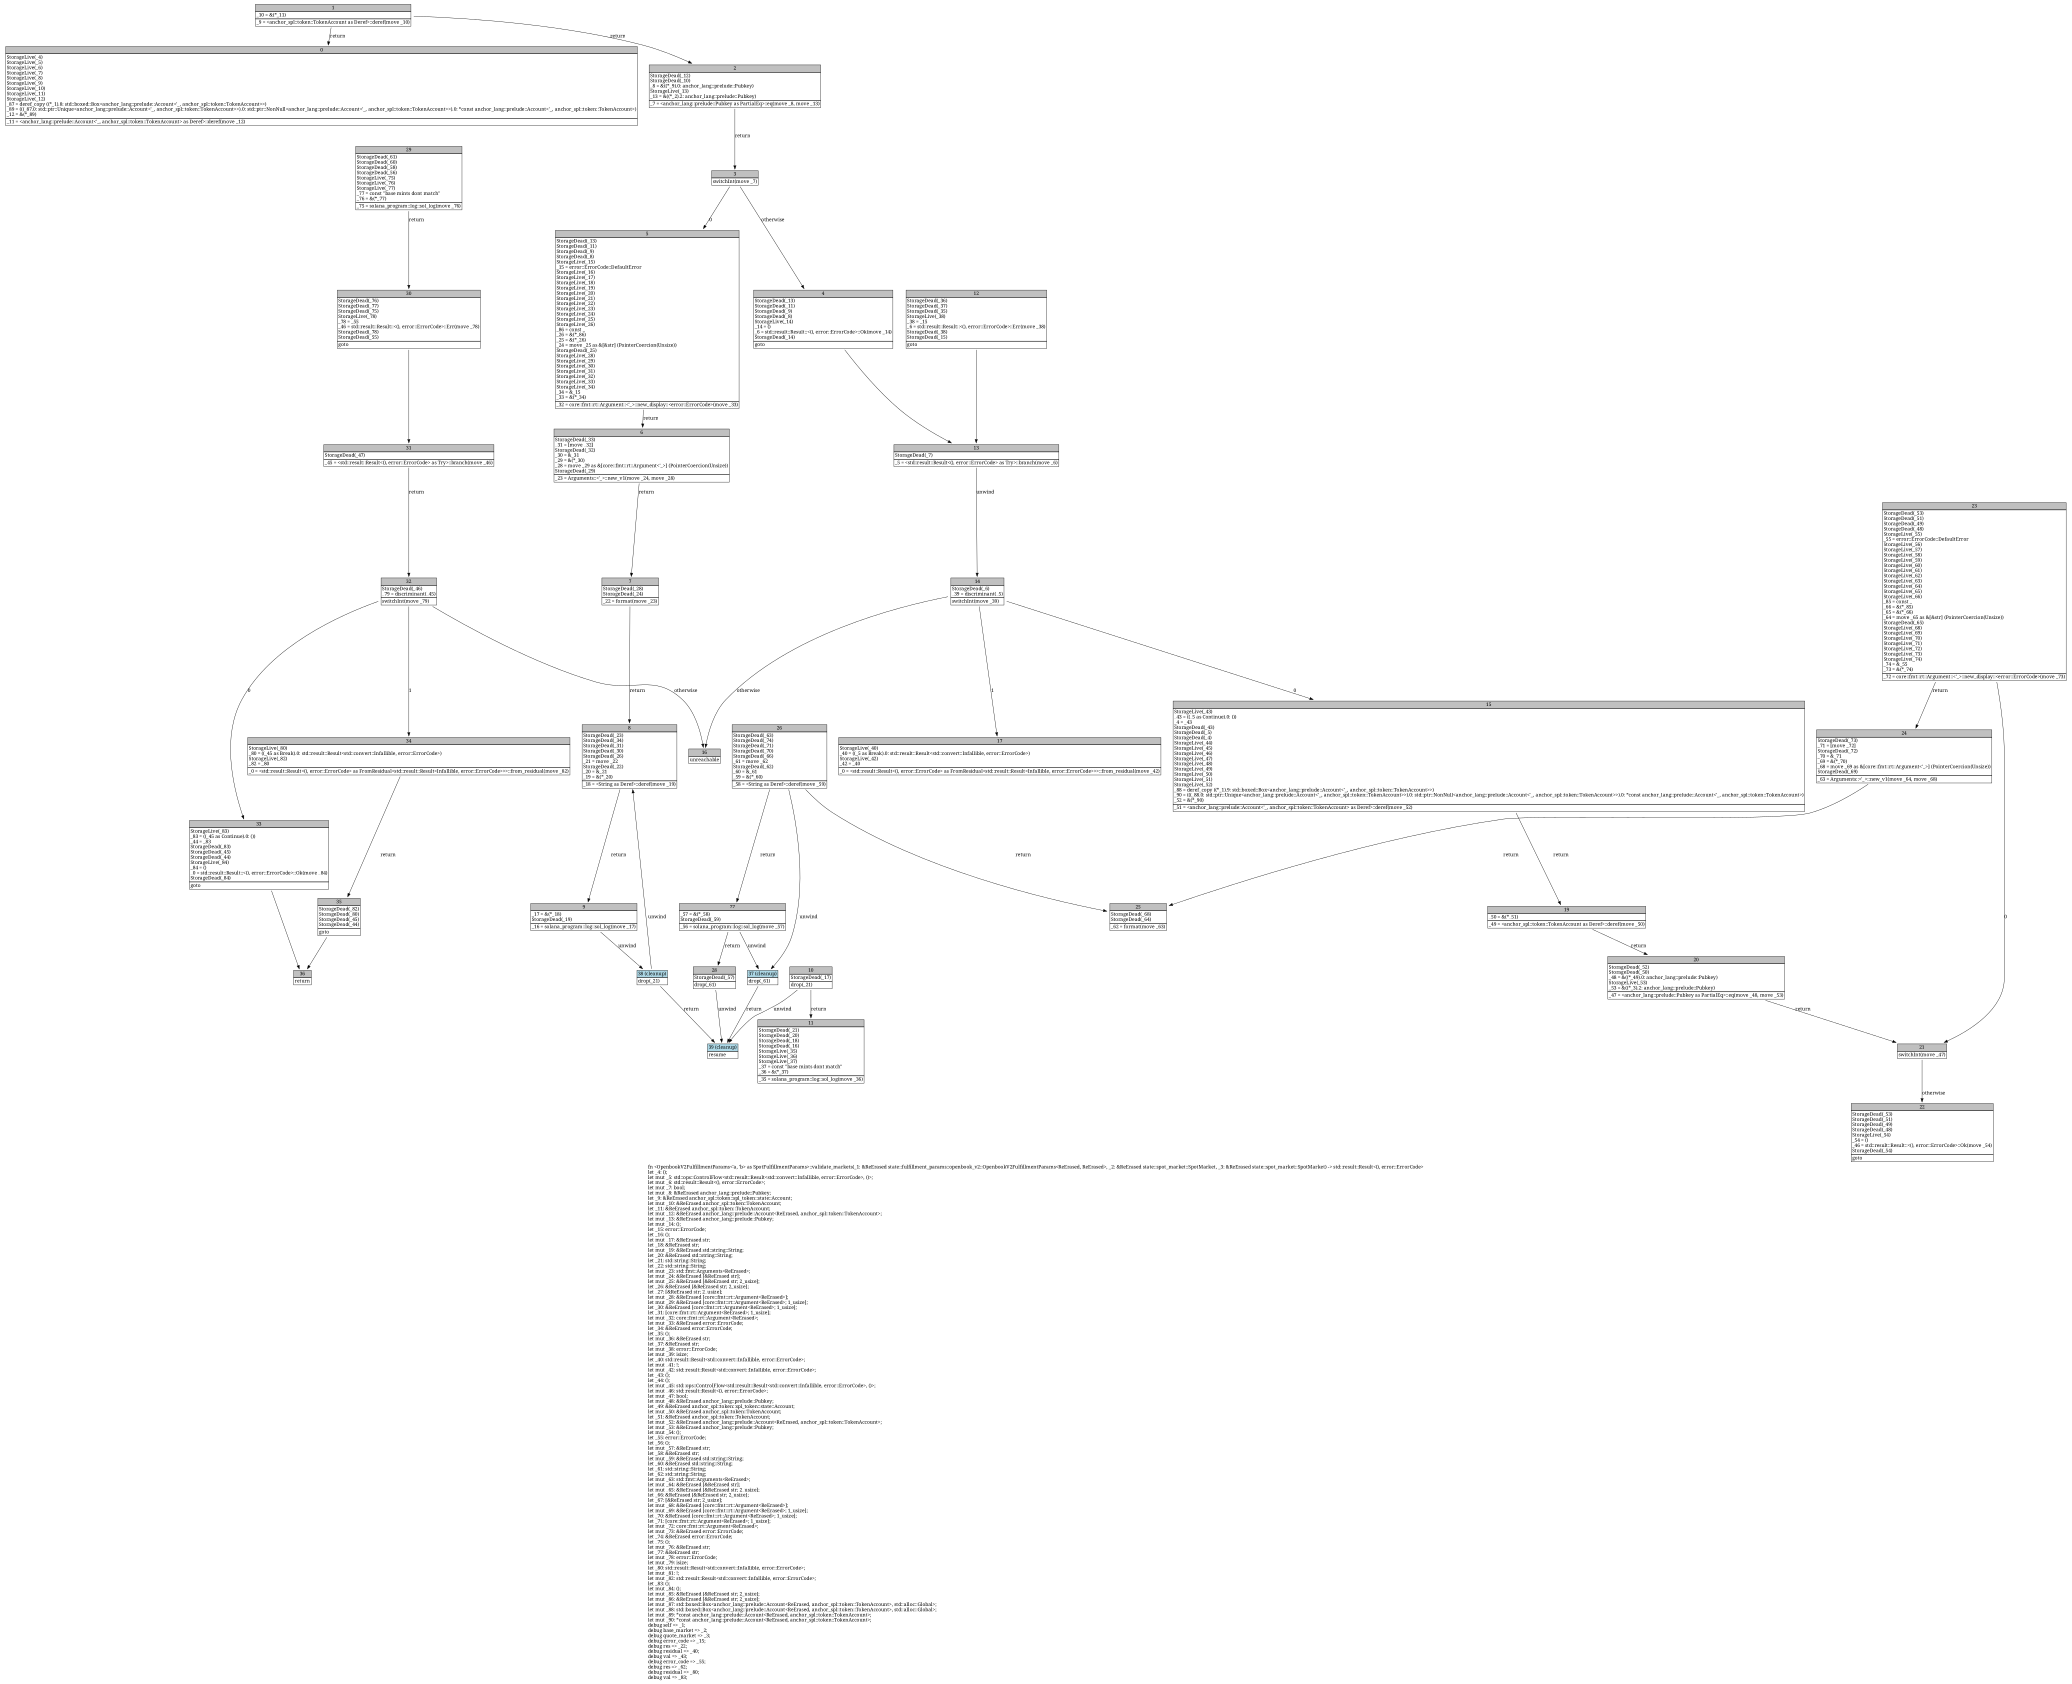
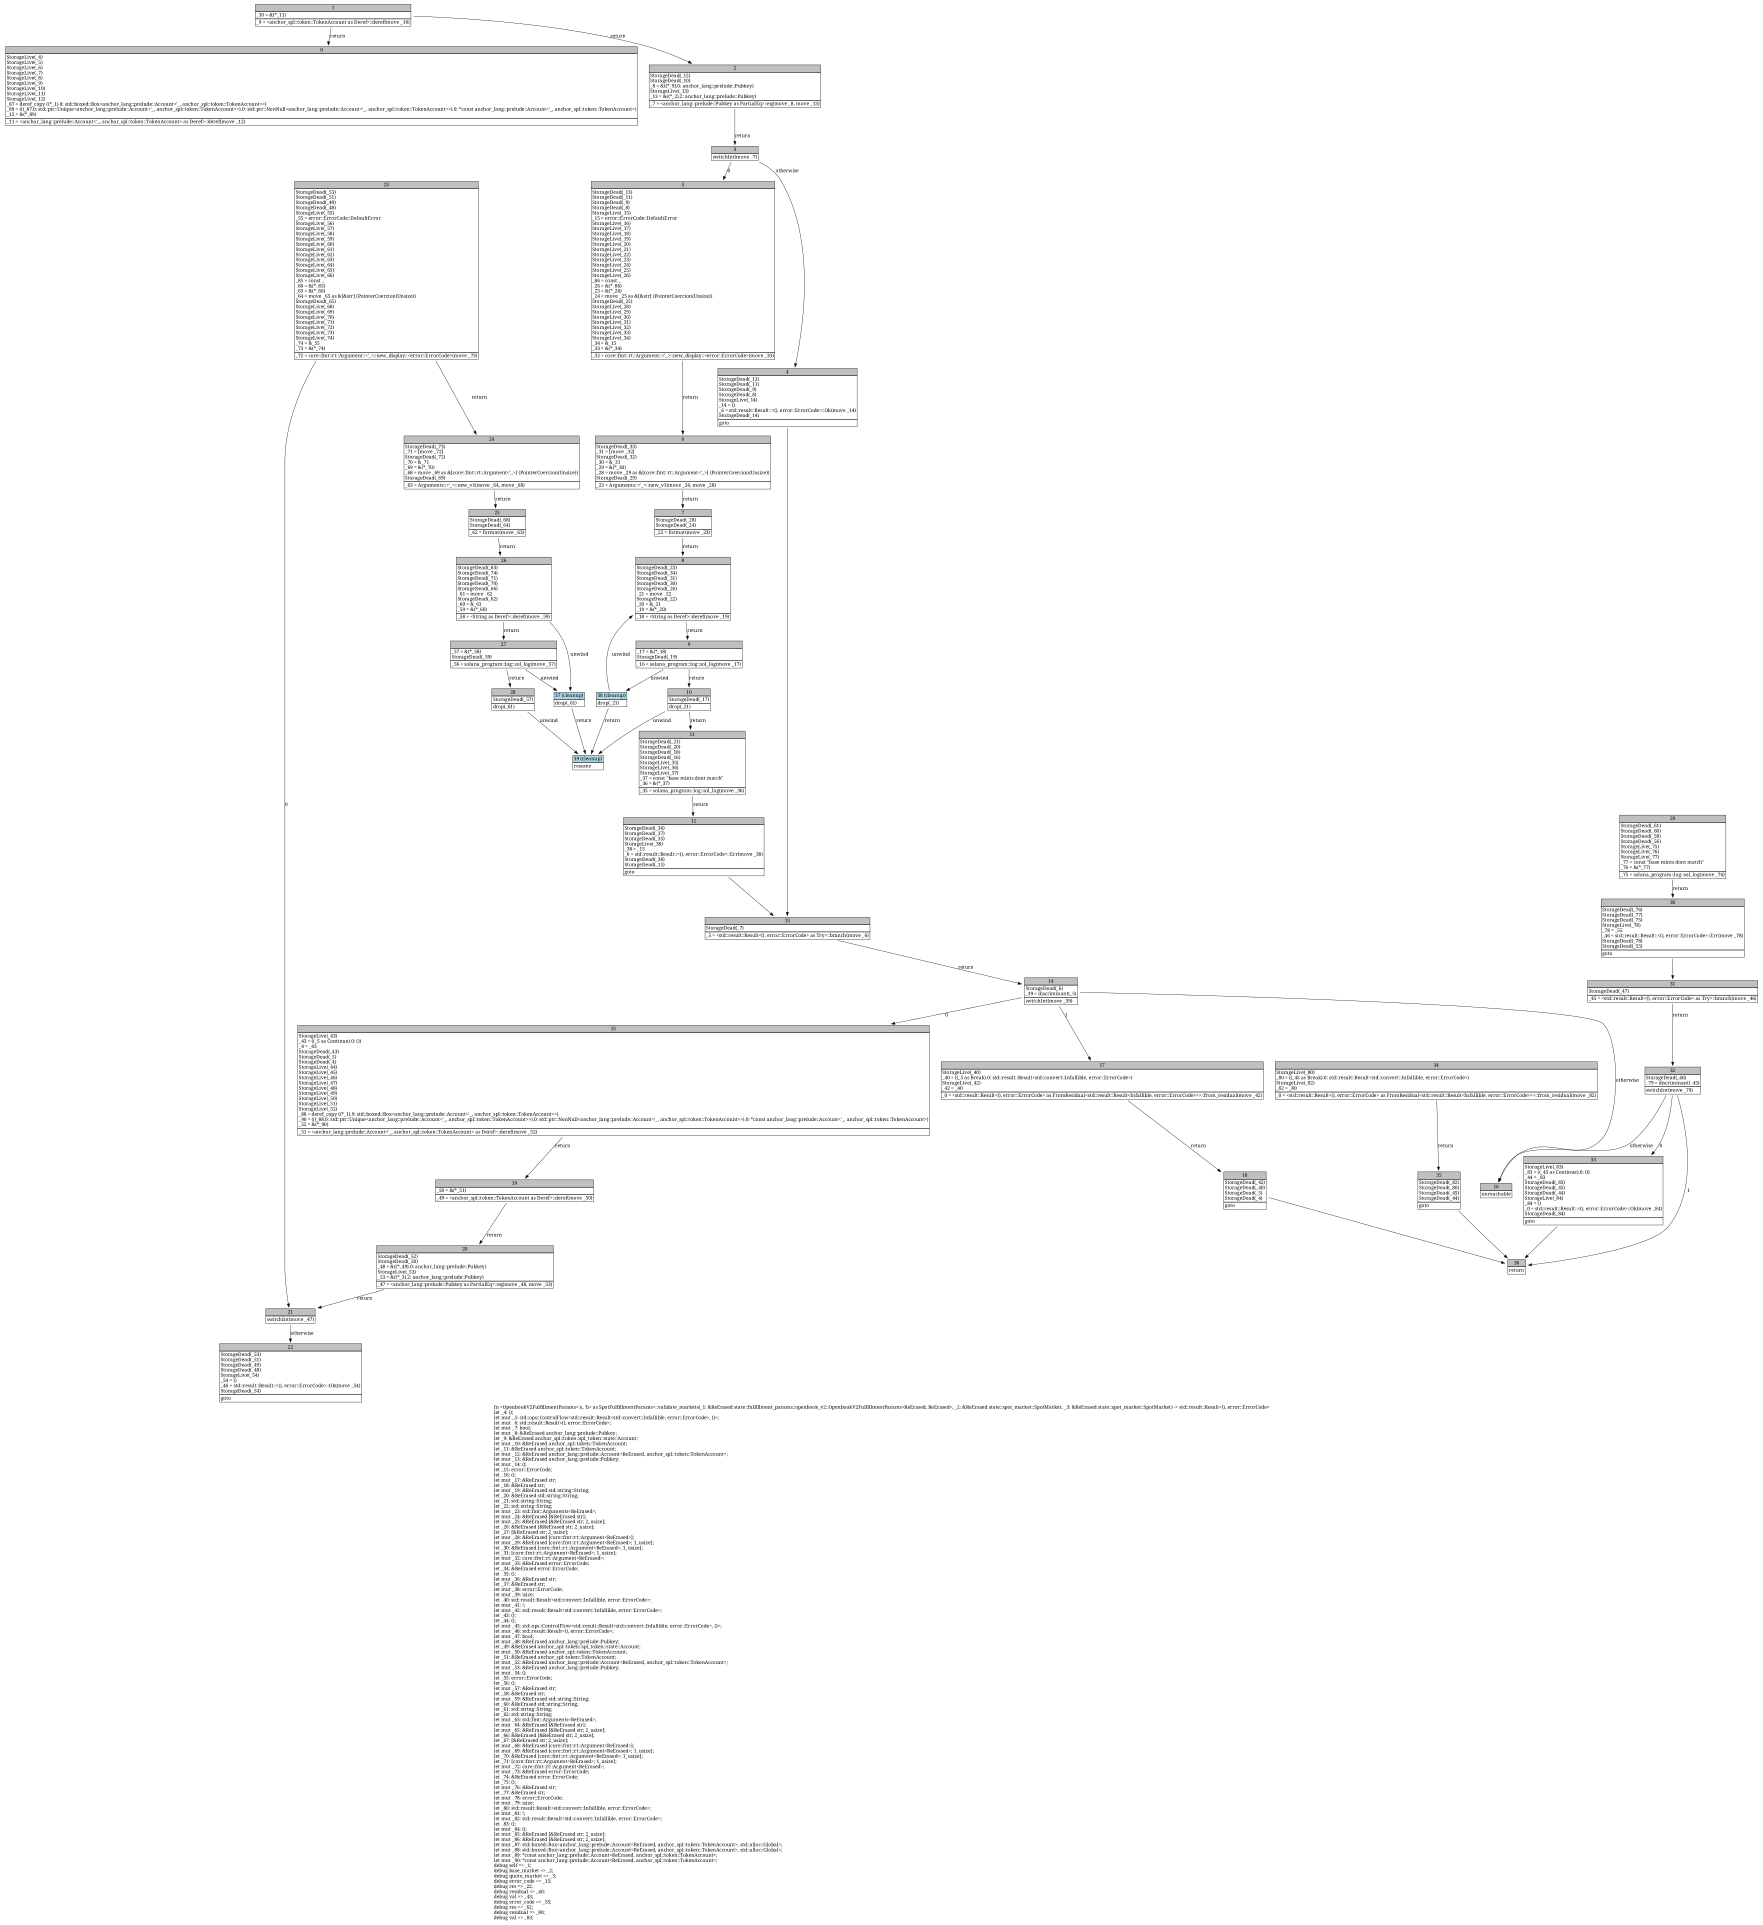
edge "13" -> "14": label "unwind" -> "return"
edge "32" -> "34": now "32" -> "36"
edge "9" -> "10": added, label "return"
edge "11" -> "12": added, label "return"
edge "26" -> "25": reversed
node "18": added
